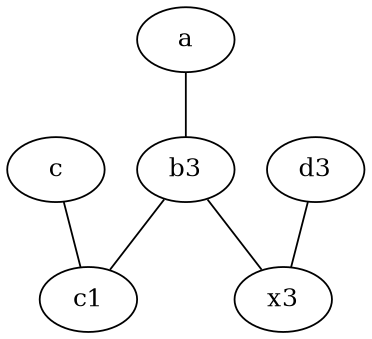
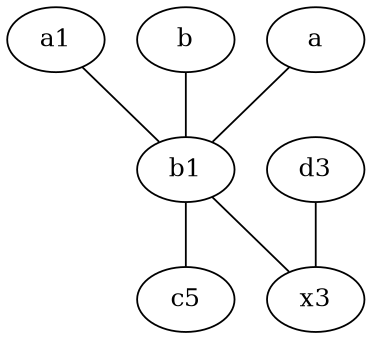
node "a1": added
node "b": added
node "c": removed
node "b3": label "b3" -> "b1"
node "c1": label "c1" -> "c5"
